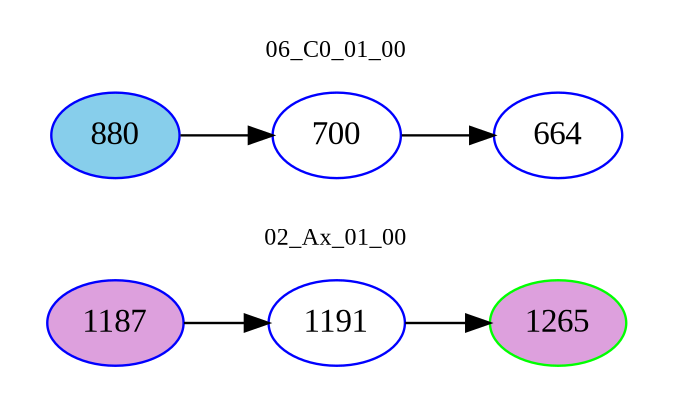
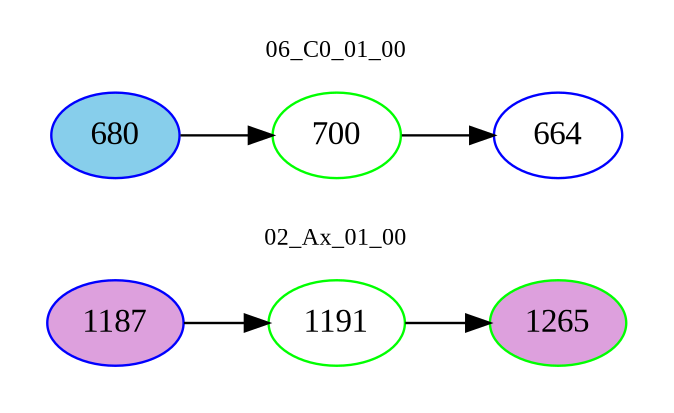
node "880": label "880" -> "680"
node "700": color blue -> green
node "1191": color blue -> green
